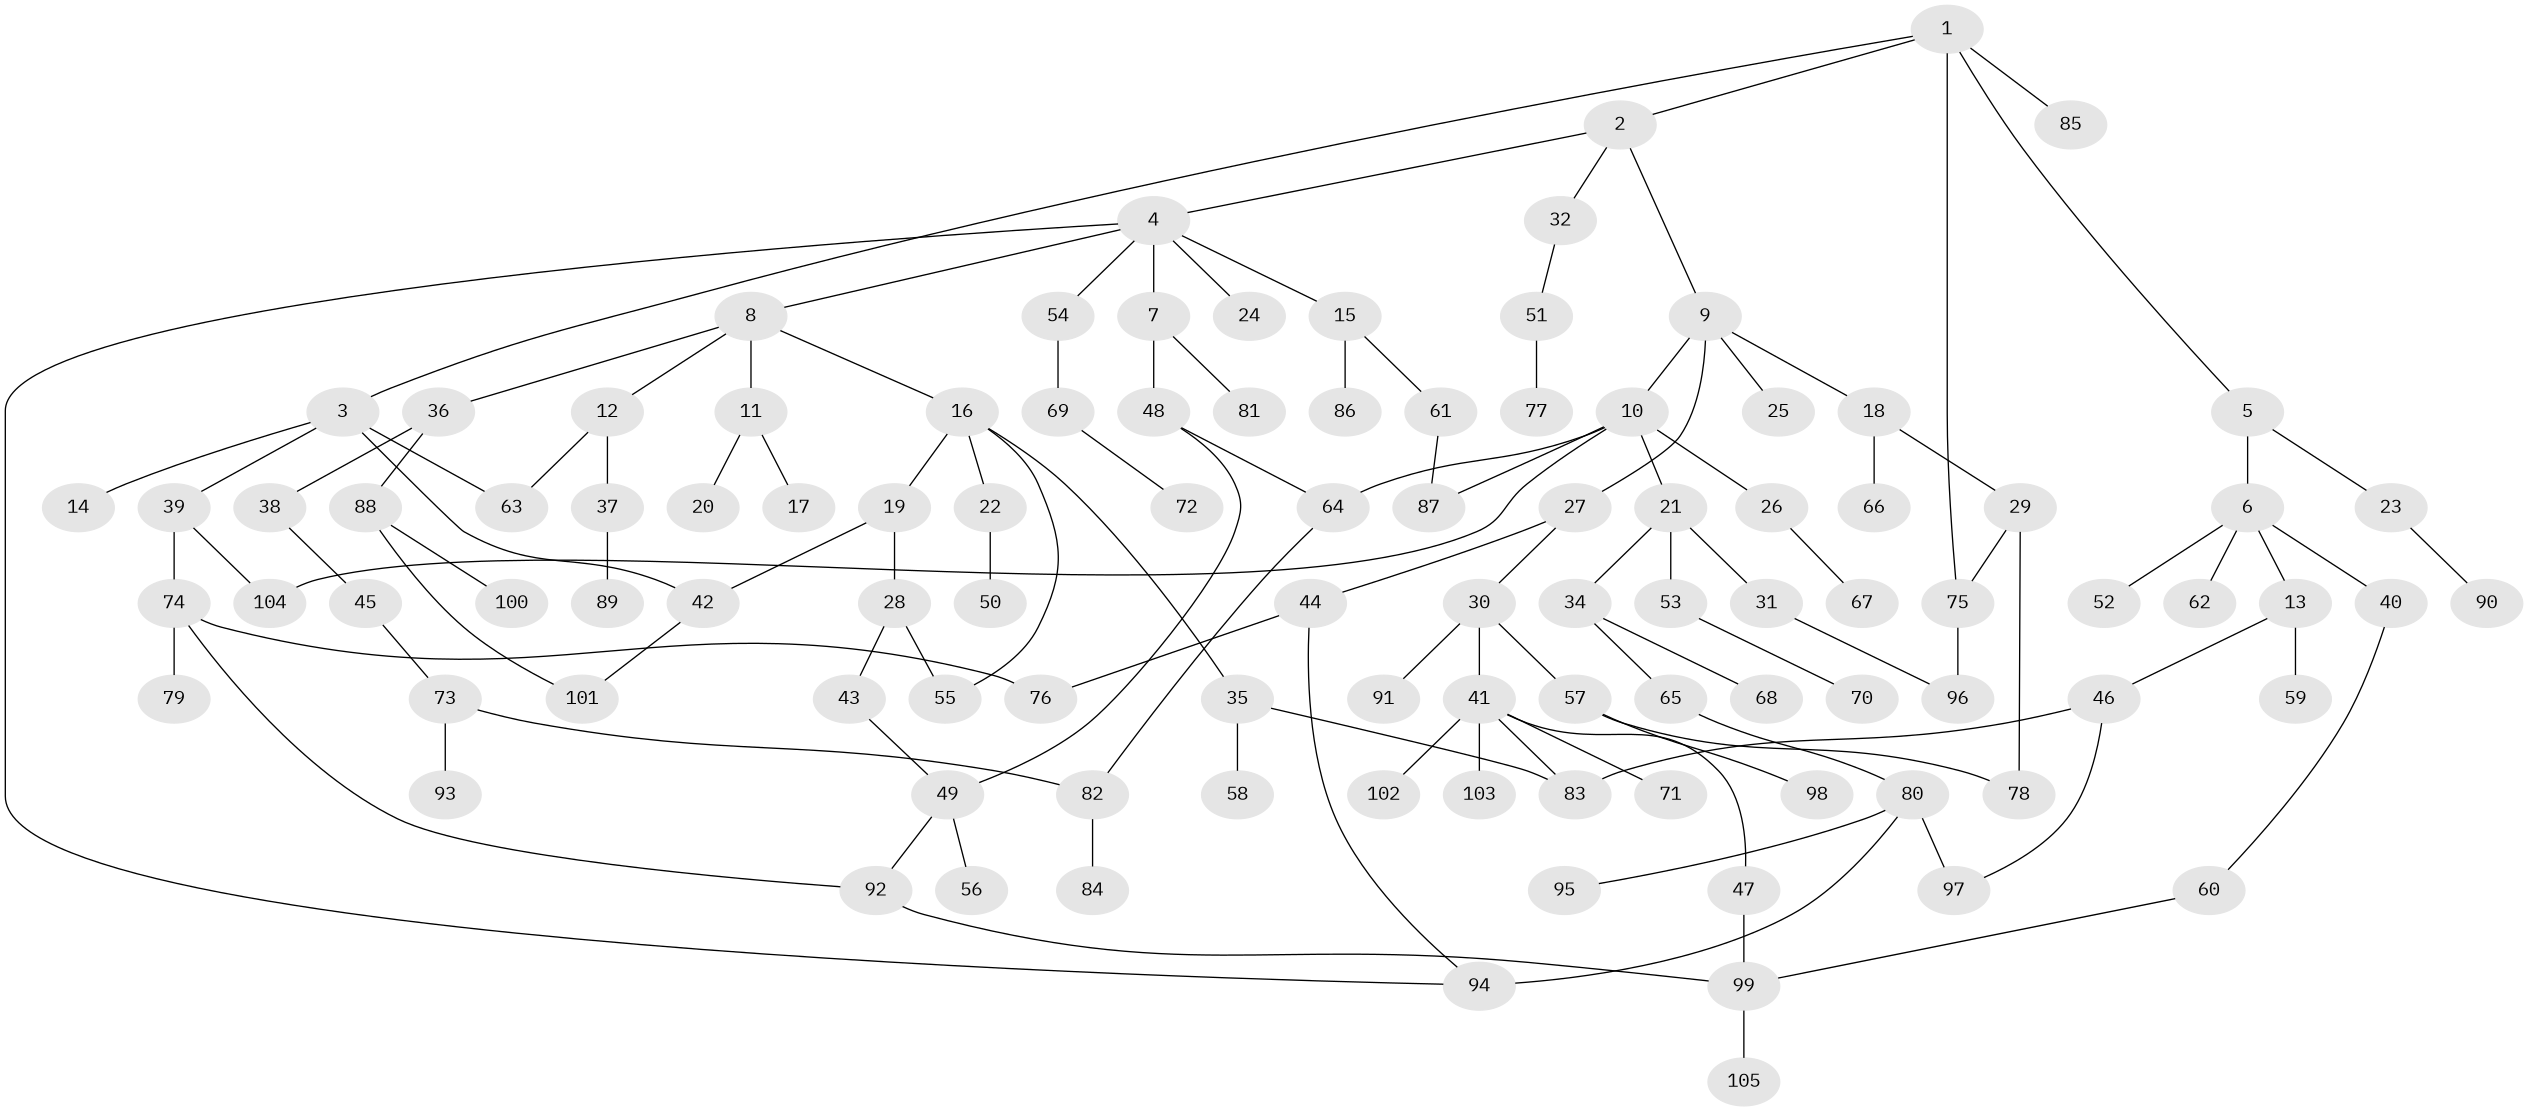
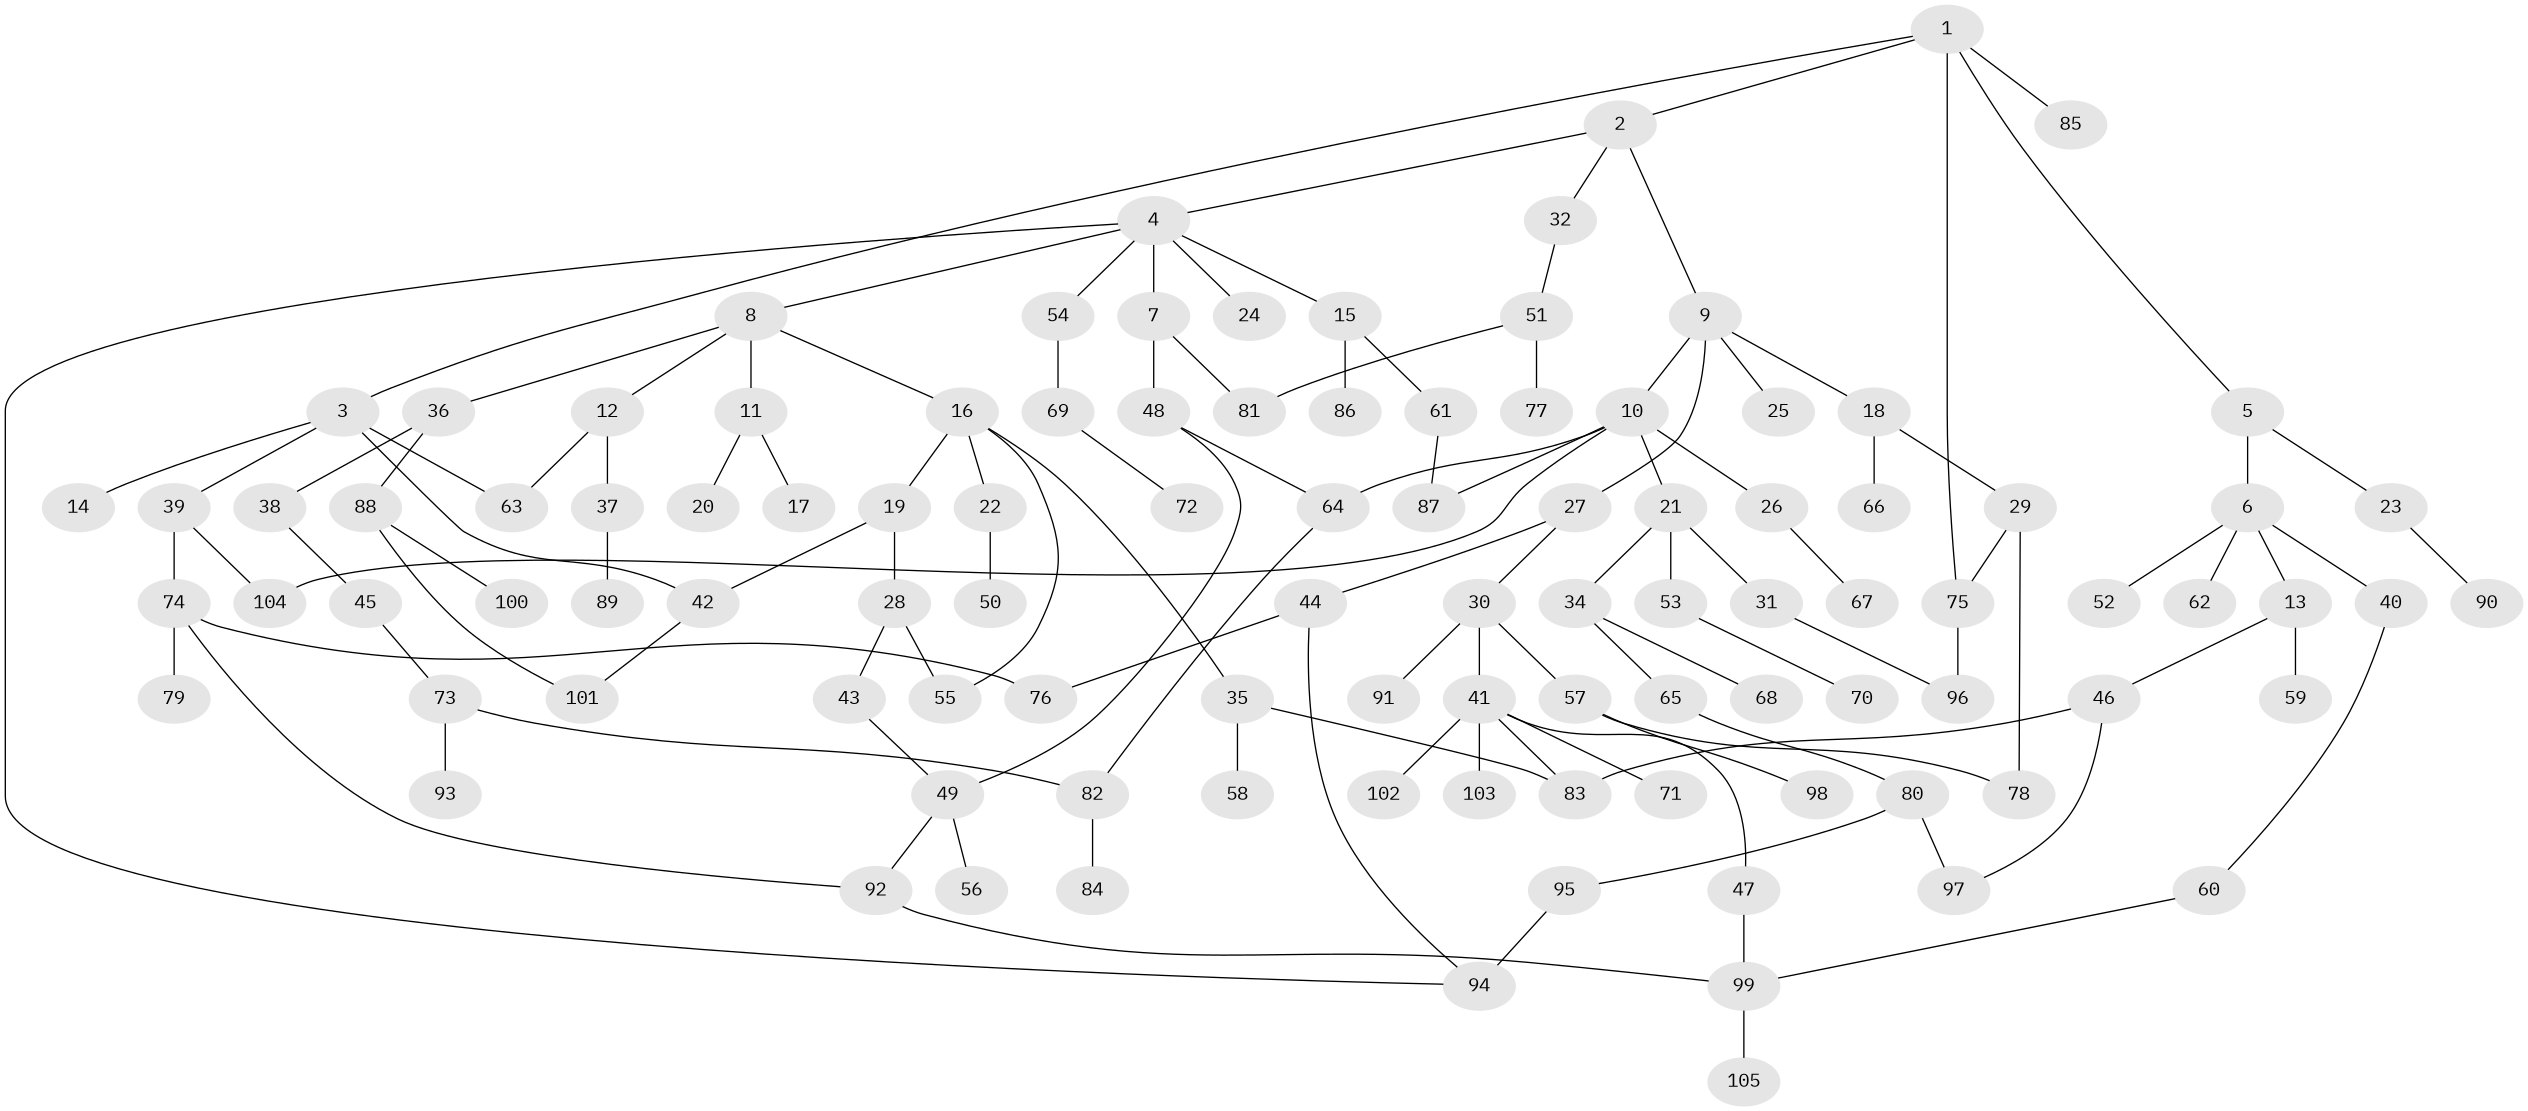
edge "51" -- "81": added
edge "80" -- "94": now "95" -- "94"
